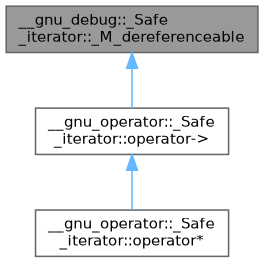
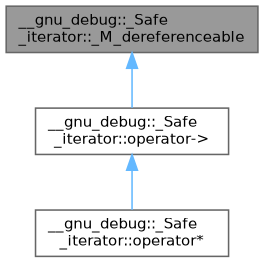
node "__gnu_operator::_Safe _iterator::operator->": label "__gnu_operator::_Safe _iterator::operator->" -> "__gnu_debug::_Safe _iterator::operator->"
node "__gnu_operator::_Safe _iterator::operator*": label "__gnu_operator::_Safe _iterator::operator*" -> "__gnu_debug::_Safe _iterator::operator*"
